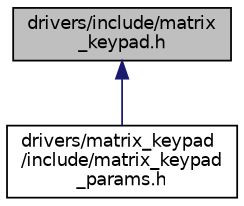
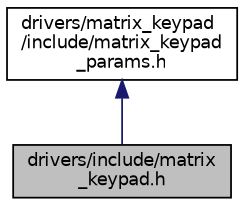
edge "drivers/matrix_keypad /include/matrix_keypad _params.h" -> "drivers/include/matrix _keypad.h": reversed
